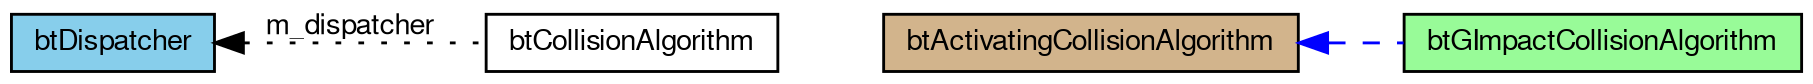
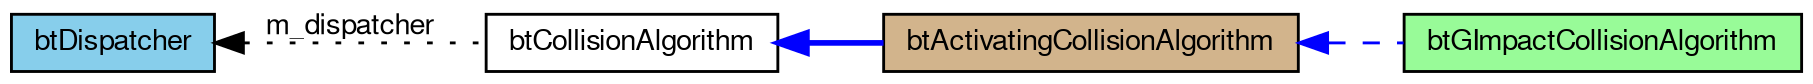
edge "btActivatingCollisionAlgorithm" -> "btCollisionAlgorithm": added
